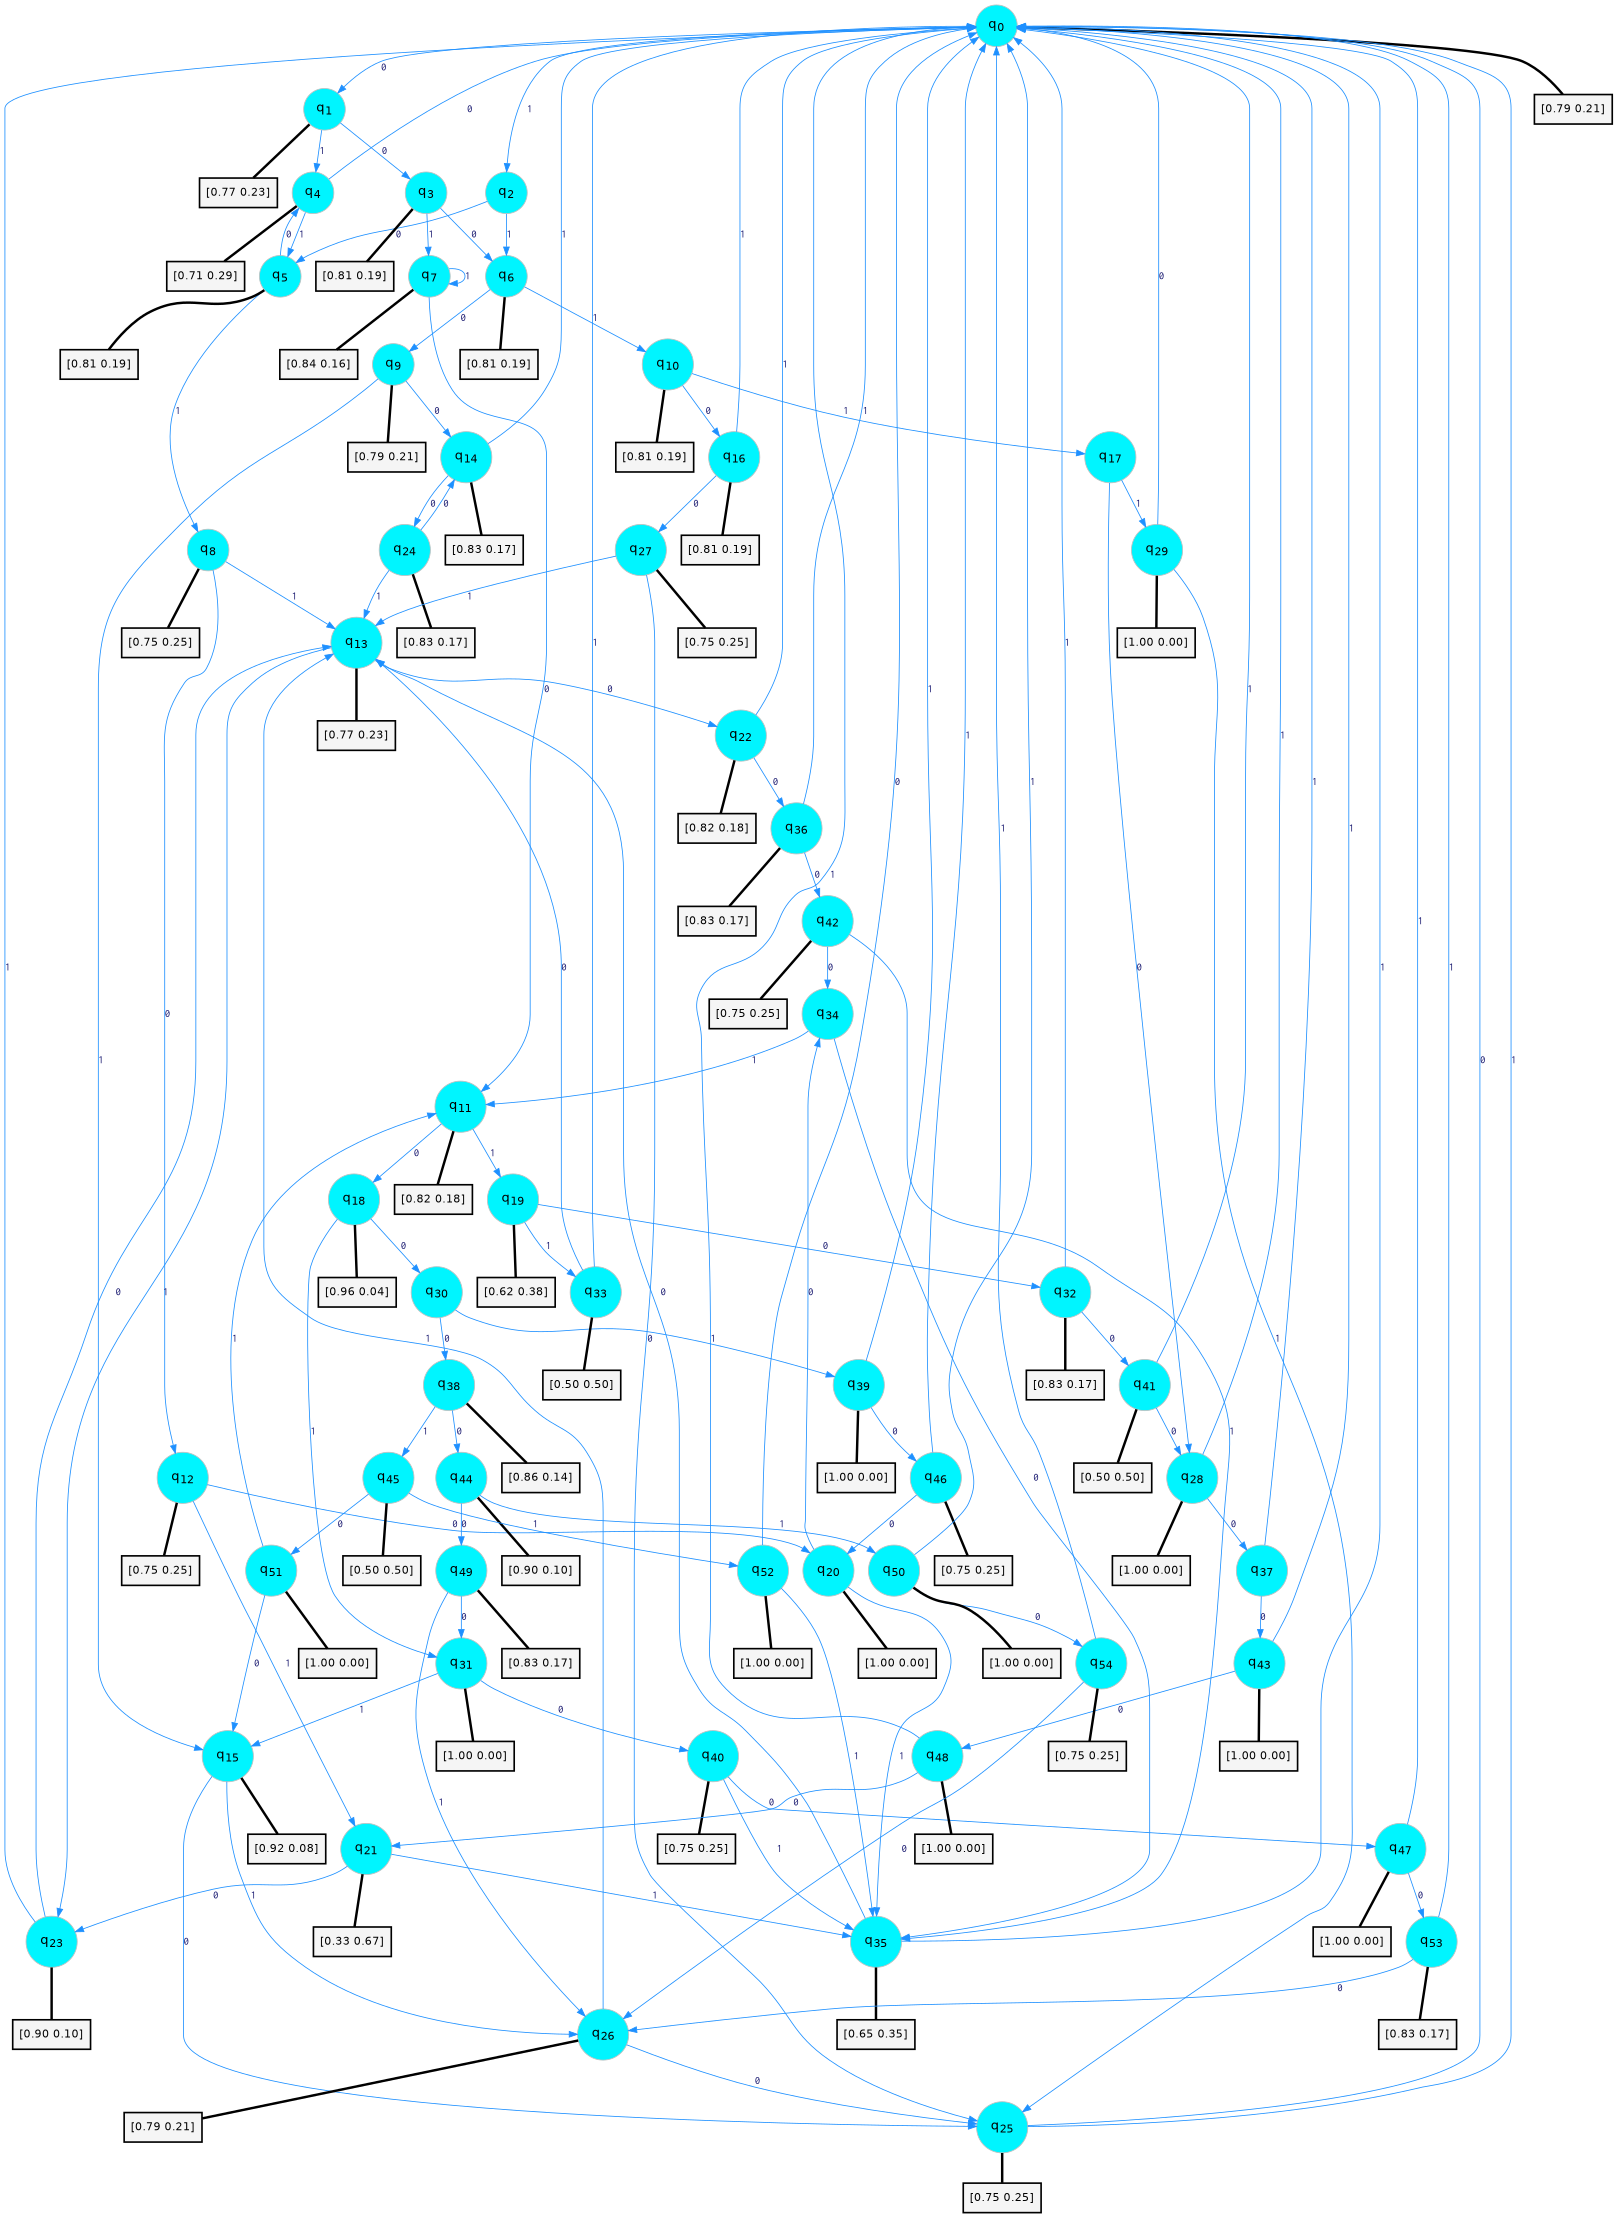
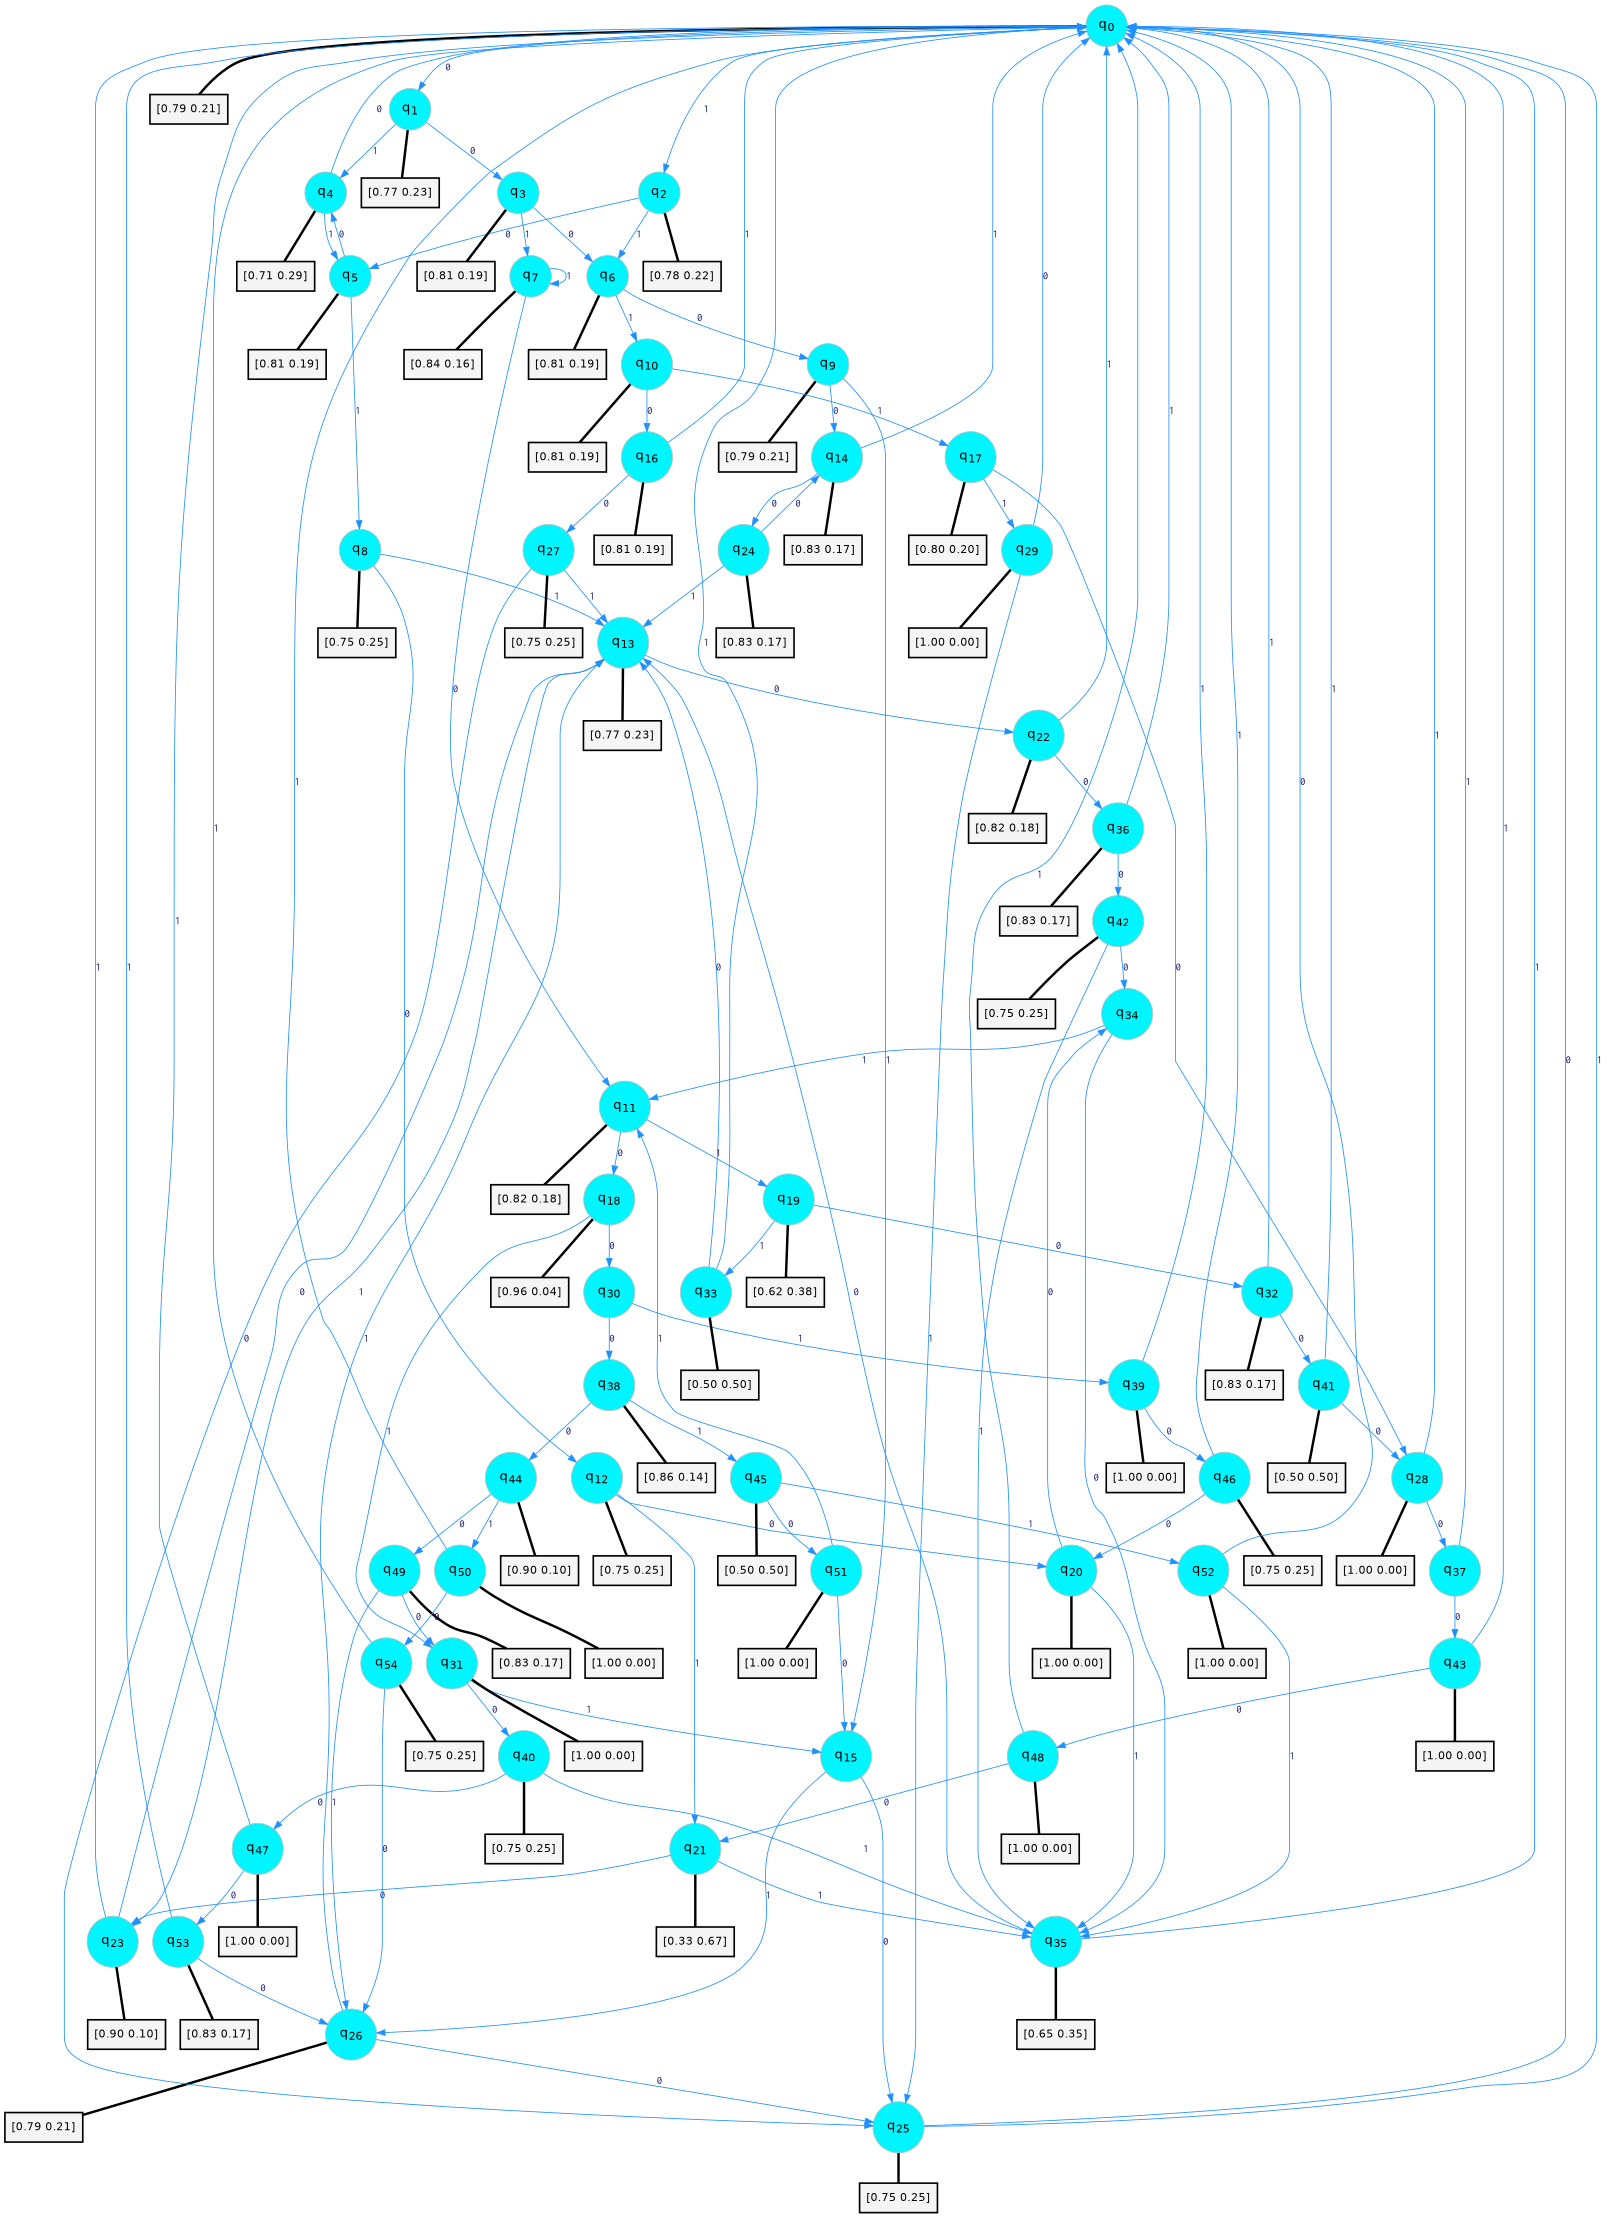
node "[0.78 0.22]": added
node "[0.80 0.20]": added
node "[0.92 0.08]": removed
